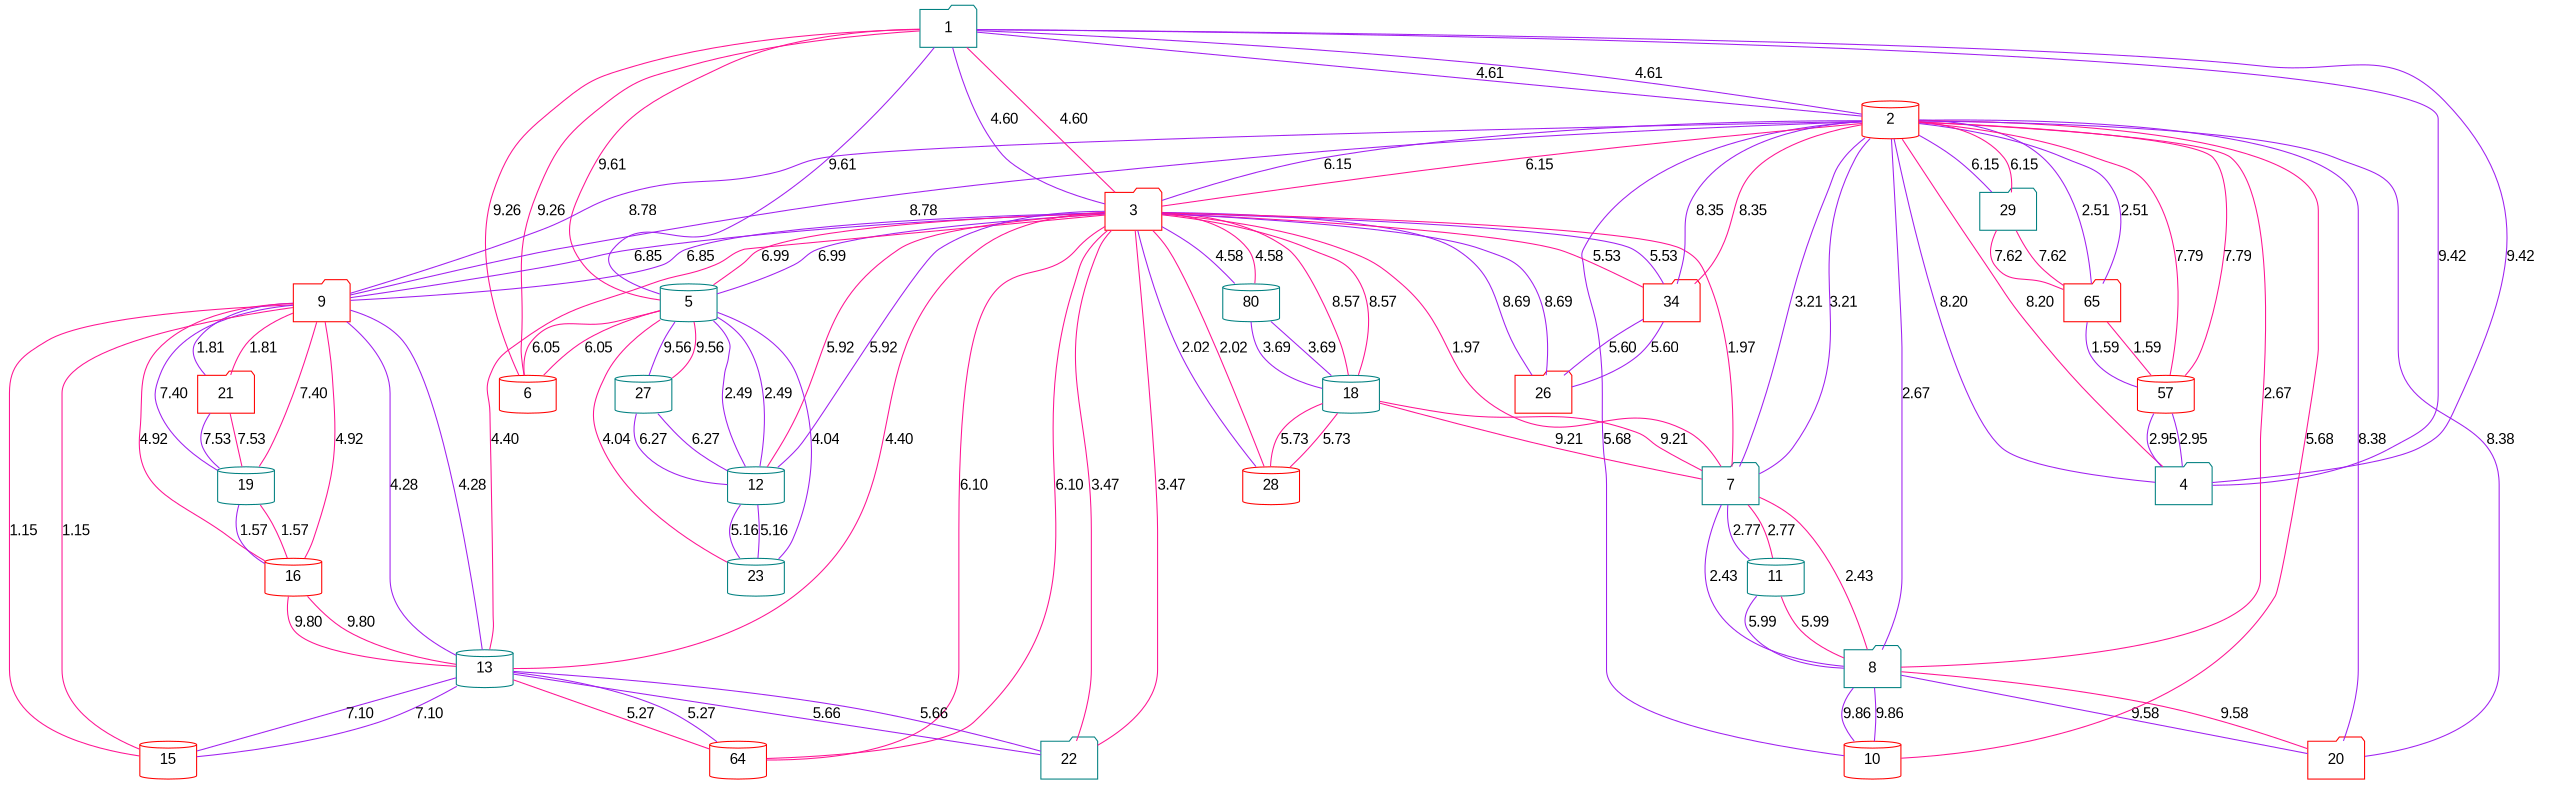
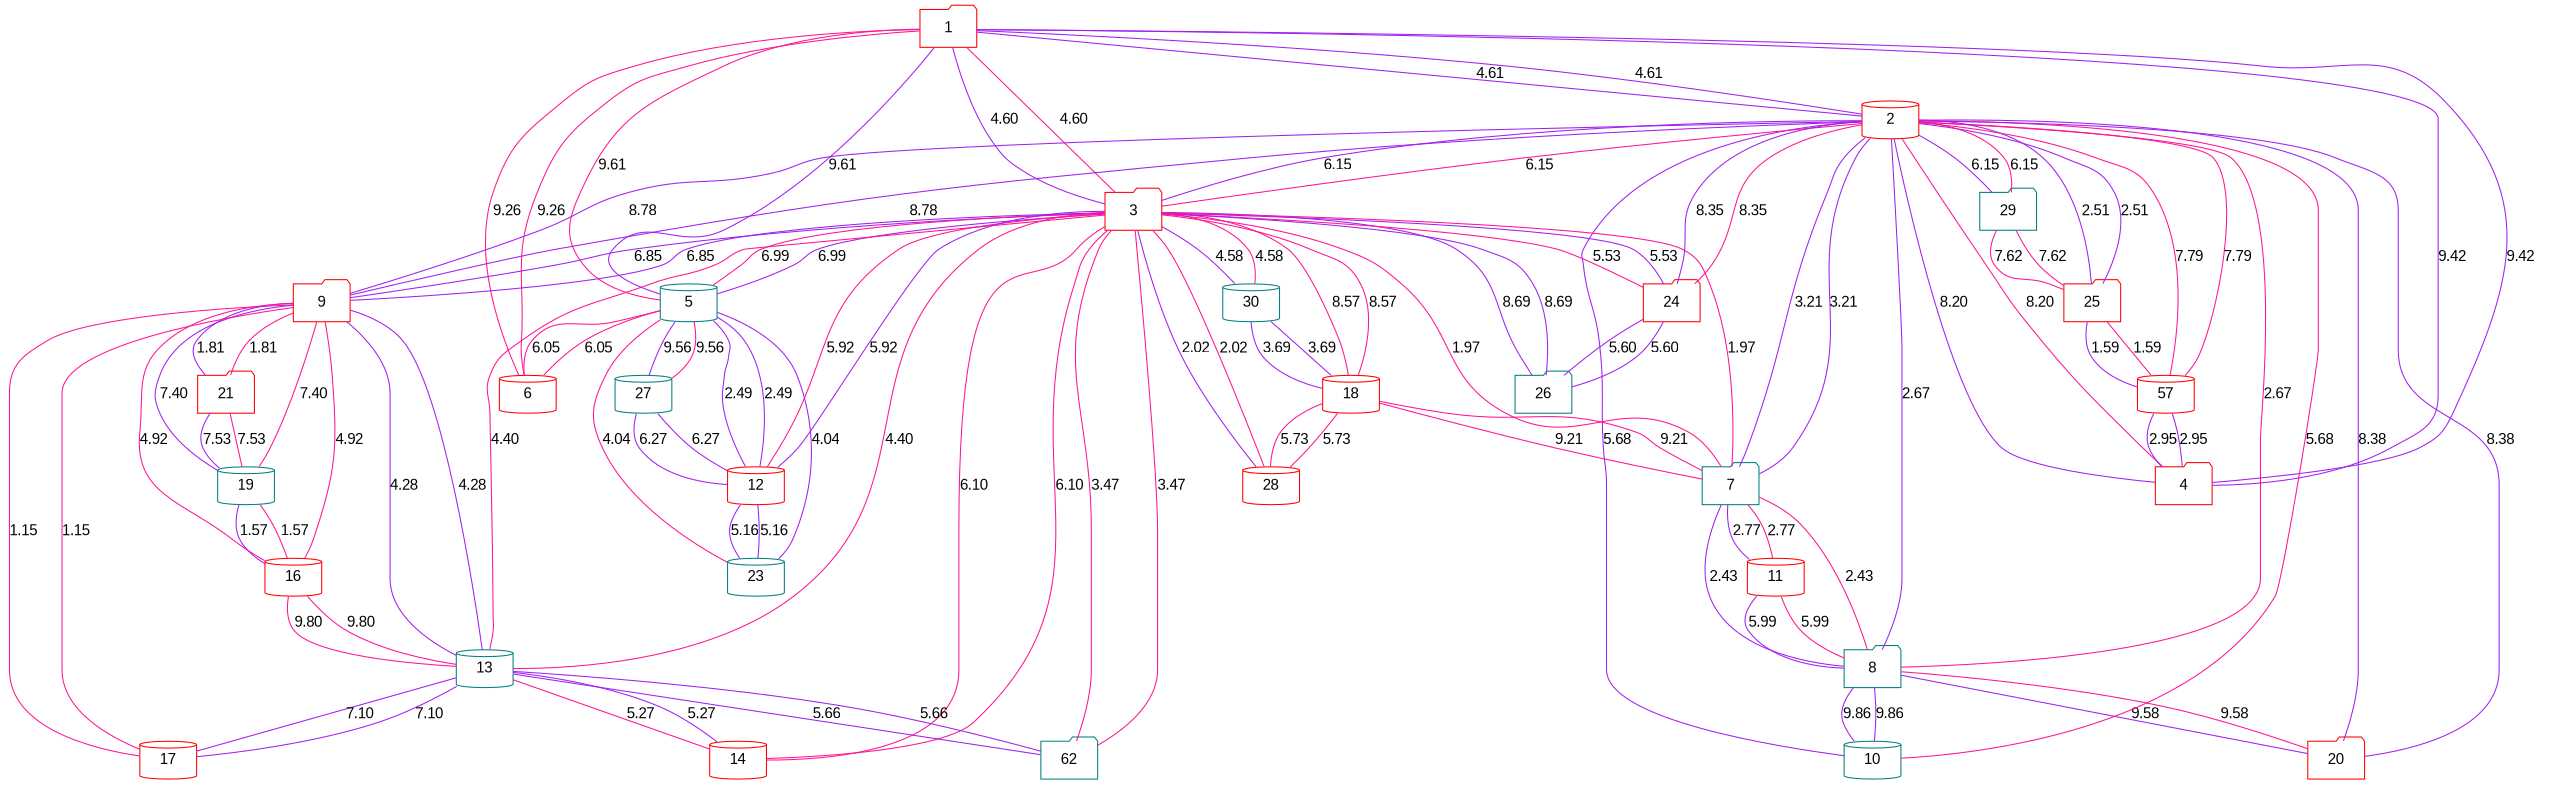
node "1": color teal -> red
node "80": label "80" -> "30"
node "34": label "34" -> "24"
node "65": label "65" -> "25"
node "18": color teal -> red
node "26": color red -> teal
node "12": color teal -> red
node "4": color teal -> red
node "11": color teal -> red
node "15": label "15" -> "17"
node "64": label "64" -> "14"
node "22": label "22" -> "62"
node "10": color red -> teal
